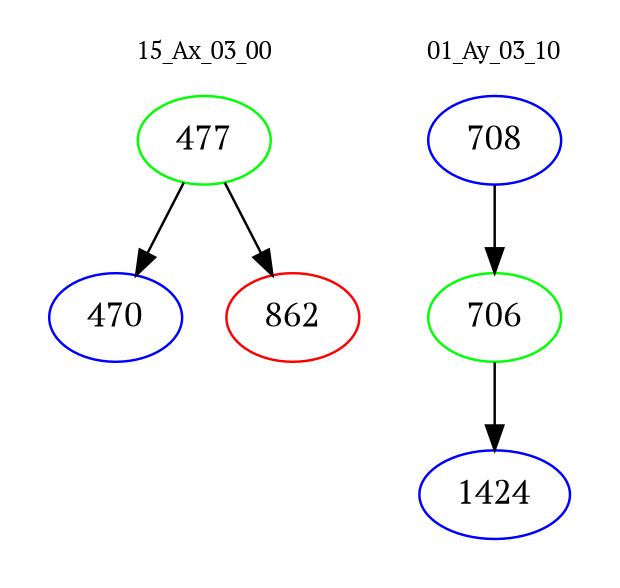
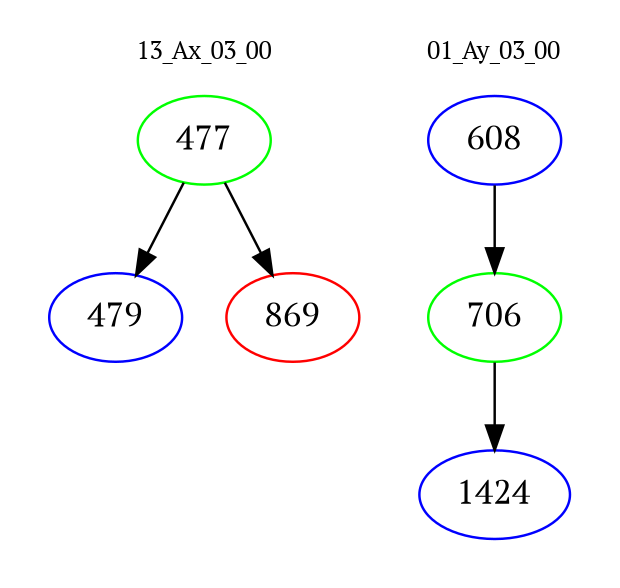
cluster "15_Ax_03_00": label "15_Ax_03_00" -> "13_Ax_03_00"
cluster "01_Ay_03_10": label "01_Ay_03_10" -> "01_Ay_03_00"
node "708": label "708" -> "608"
node "470": label "470" -> "479"
node "862": label "862" -> "869"
